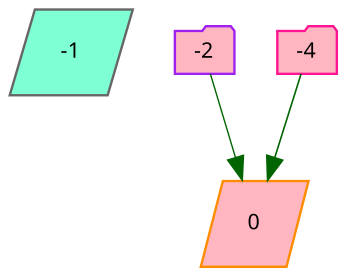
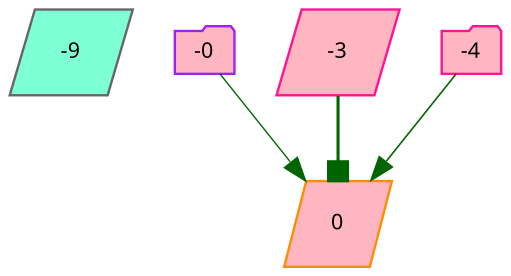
node "-1": label "-1" -> "-9"
node "-2": label "-2" -> "-0"
node "-3": added
